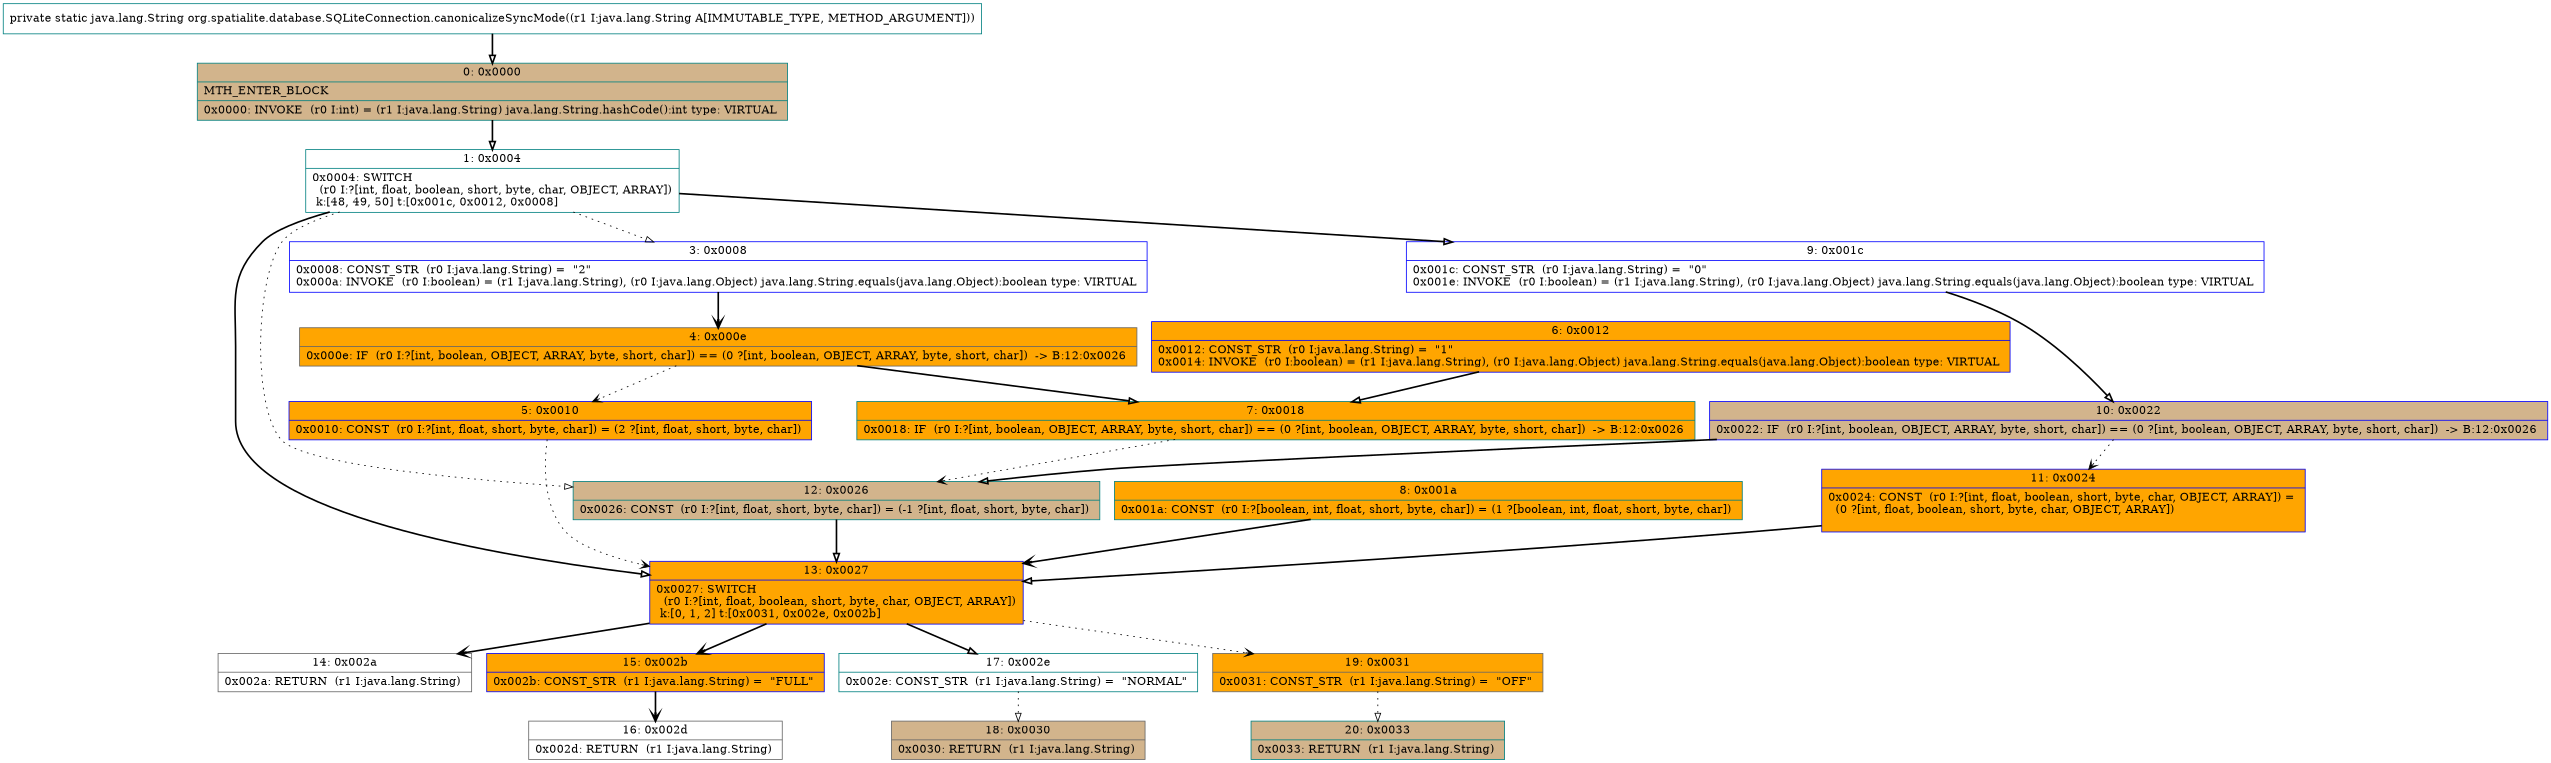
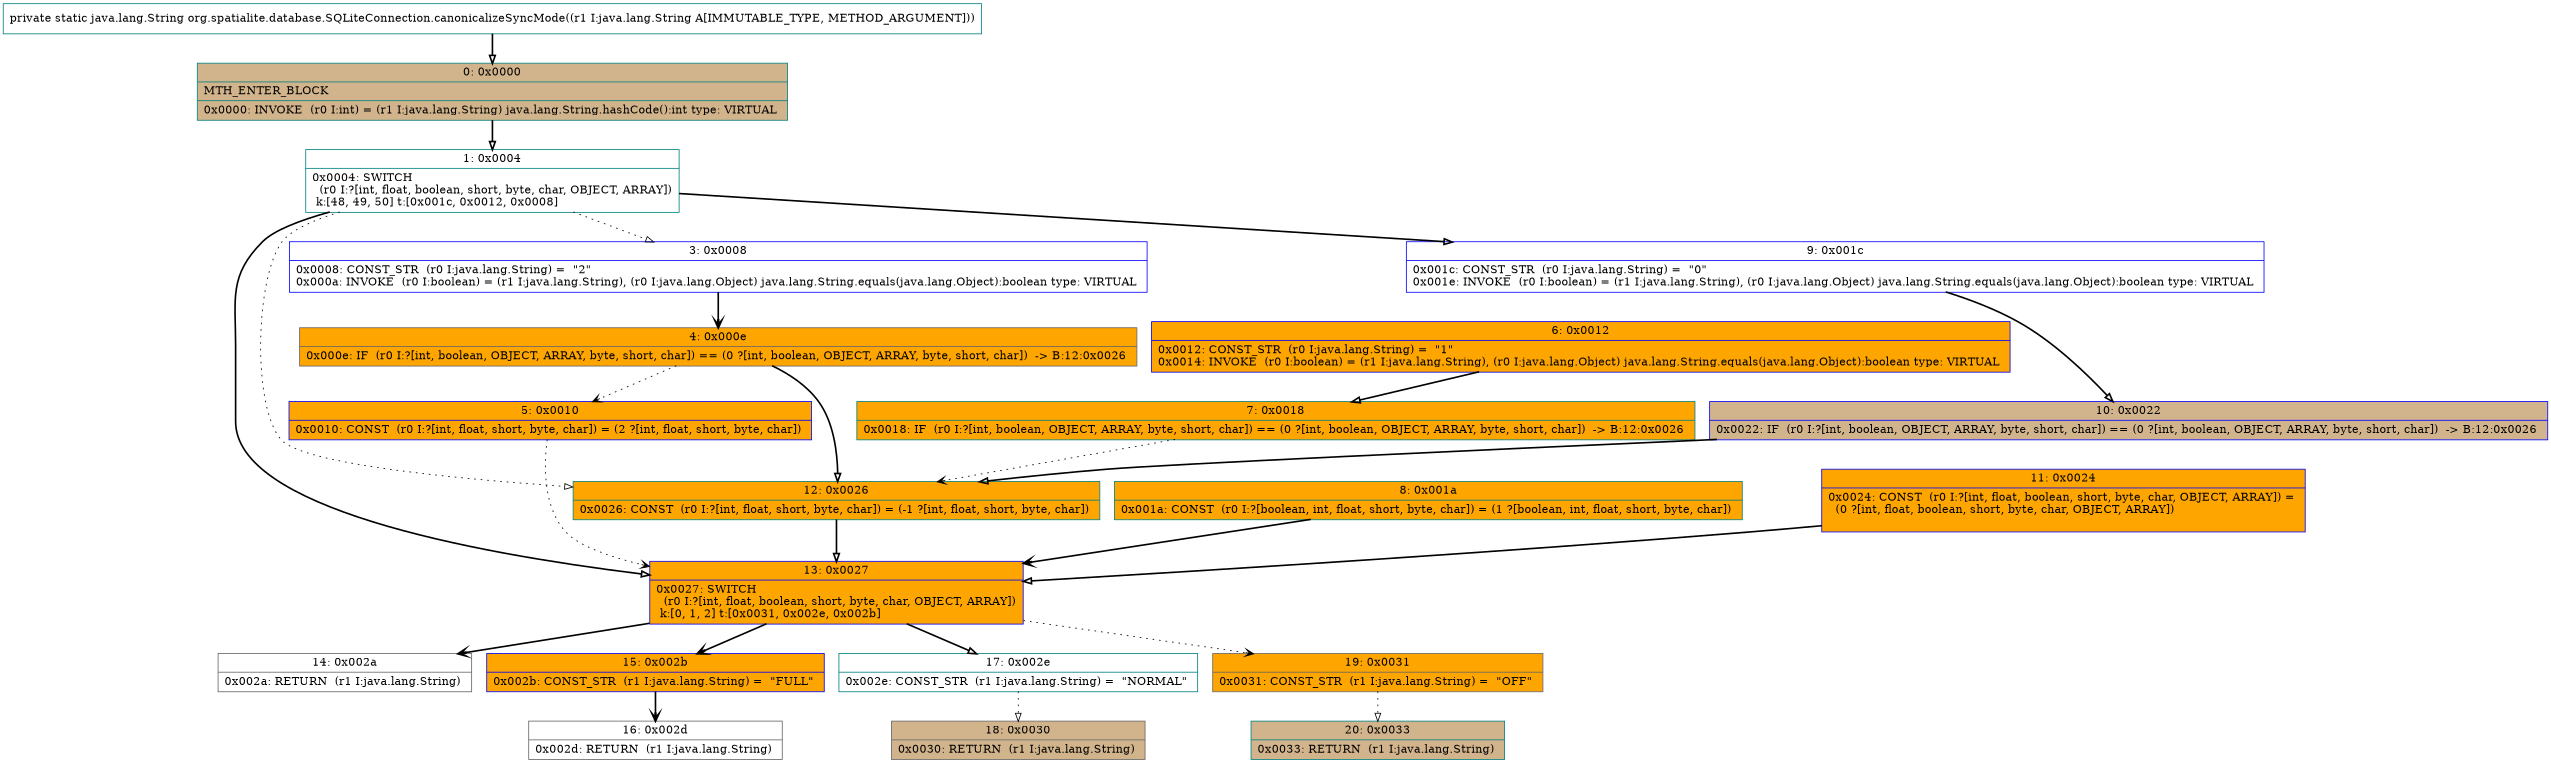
edge "4: 0x000e" -> "7: 0x0018": now "4: 0x000e" -> "12: 0x0026"
edge "10: 0x0022" -> "11: 0x0024": removed
node "12: 0x0026": fillcolor tan -> orange
